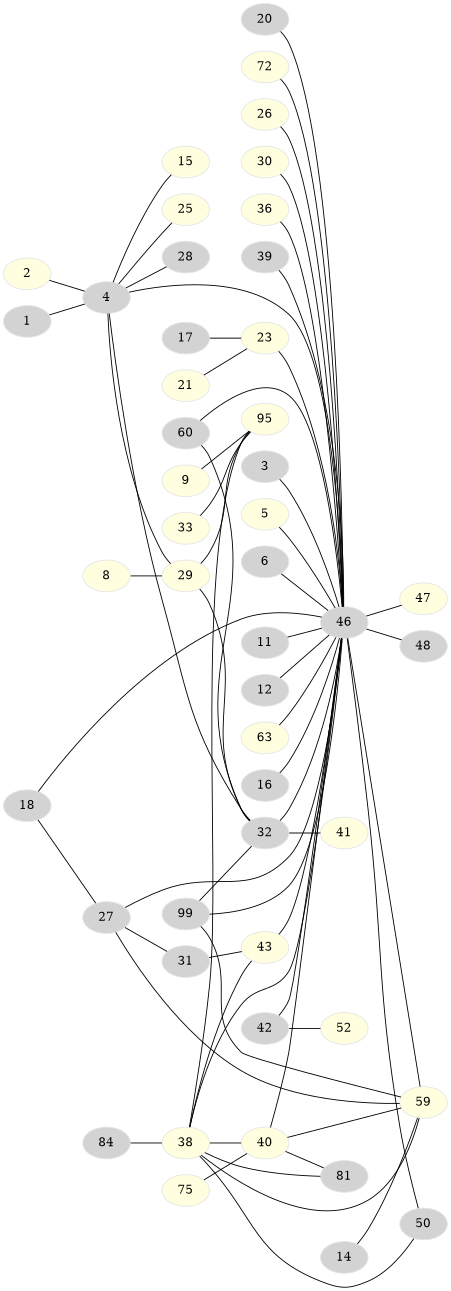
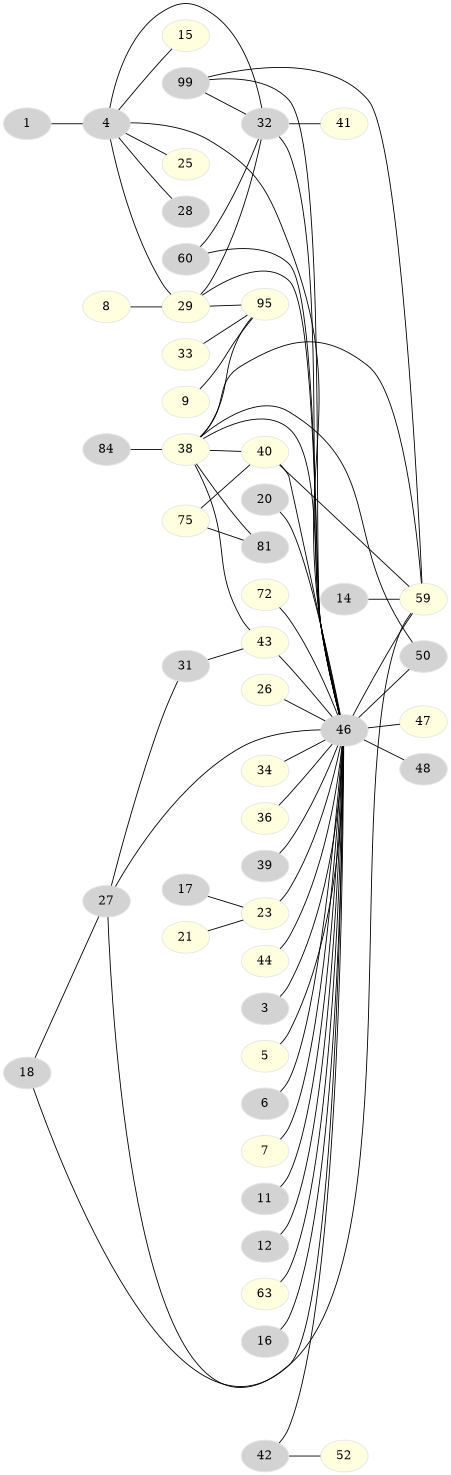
node "30": label "30" -> "34"
node "2": removed
edge "29" -- "46": added
node "44": added
node "7": added
edge "40" -- "81": now "75" -- "81"
